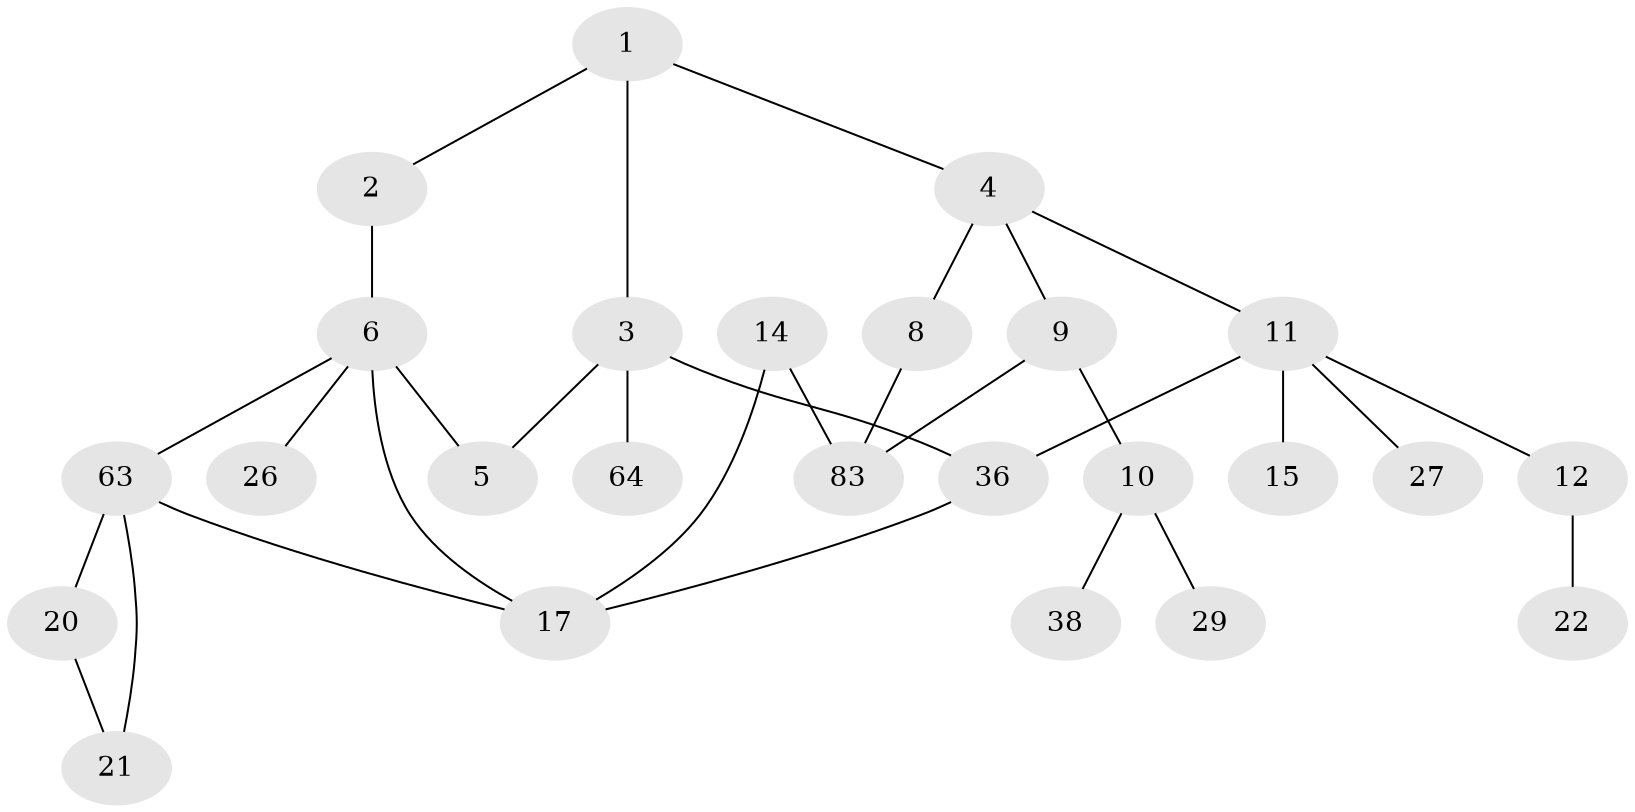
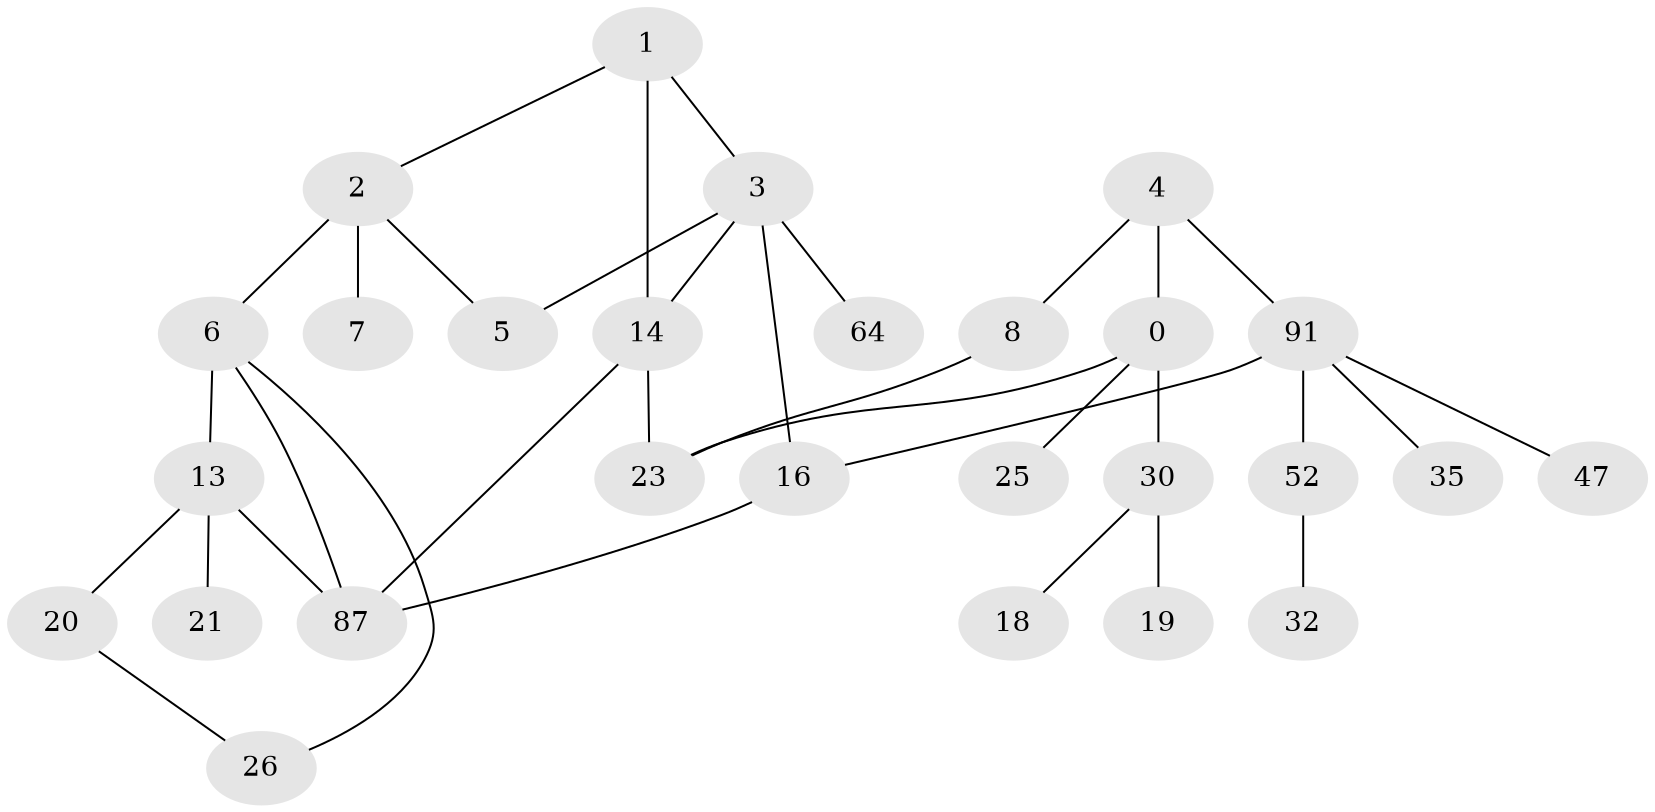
edge "1" -- "4": now "1" -- "14"
edge "3" -- "14": added
node "7": added
node "9": label "9" -> "0"
node "11": label "11" -> "91"
edge "6" -- "5": now "2" -- "5"
node "63": label "63" -> "13"
node "83": label "83" -> "23"
node "36": label "36" -> "16"
node "25": added
node "10": label "10" -> "30"
node "15": label "15" -> "35"
node "27": label "27" -> "47"
node "12": label "12" -> "52"
node "17": label "17" -> "87"
node "38": label "38" -> "18"
node "29": label "29" -> "19"
node "22": label "22" -> "32"
edge "20" -- "21": now "20" -- "26"
